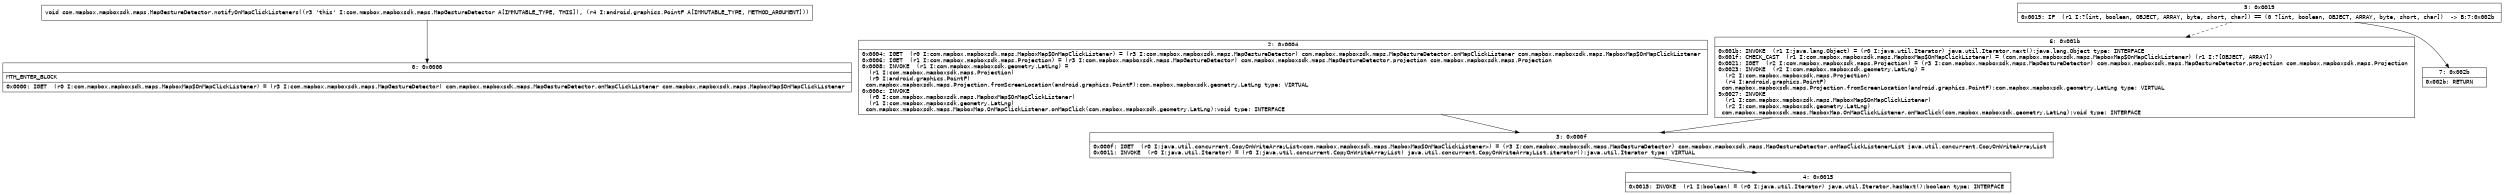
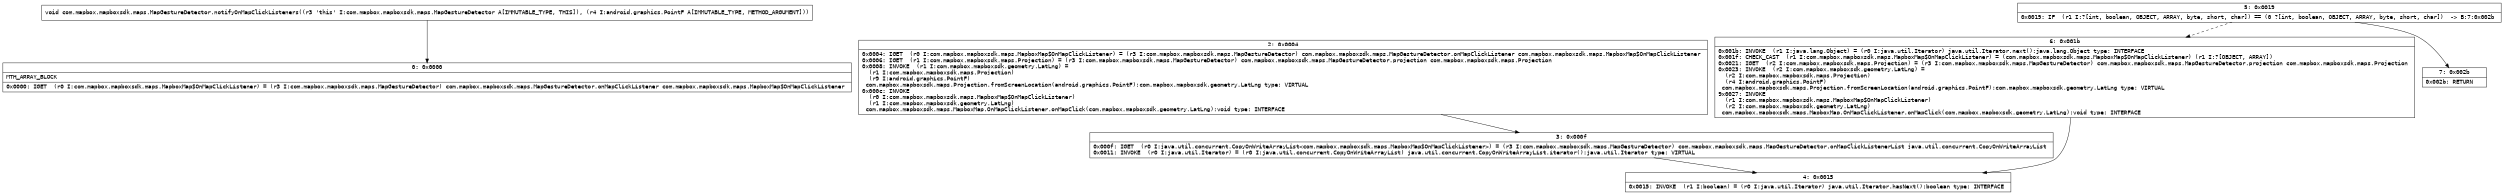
node "0: 0x0000": text "MTH_ENTER_BLOCK" -> "MTH_ARRAY_BLOCK"
edge "6: 0x001b" -> "3: 0x000f": now "6: 0x001b" -> "4: 0x0015"
